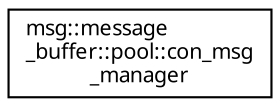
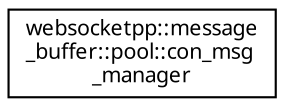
node "msg::message _buffer::pool::con_msg _manager": label "msg::message _buffer::pool::con_msg _manager" -> "websocketpp::message _buffer::pool::con_msg _manager"
